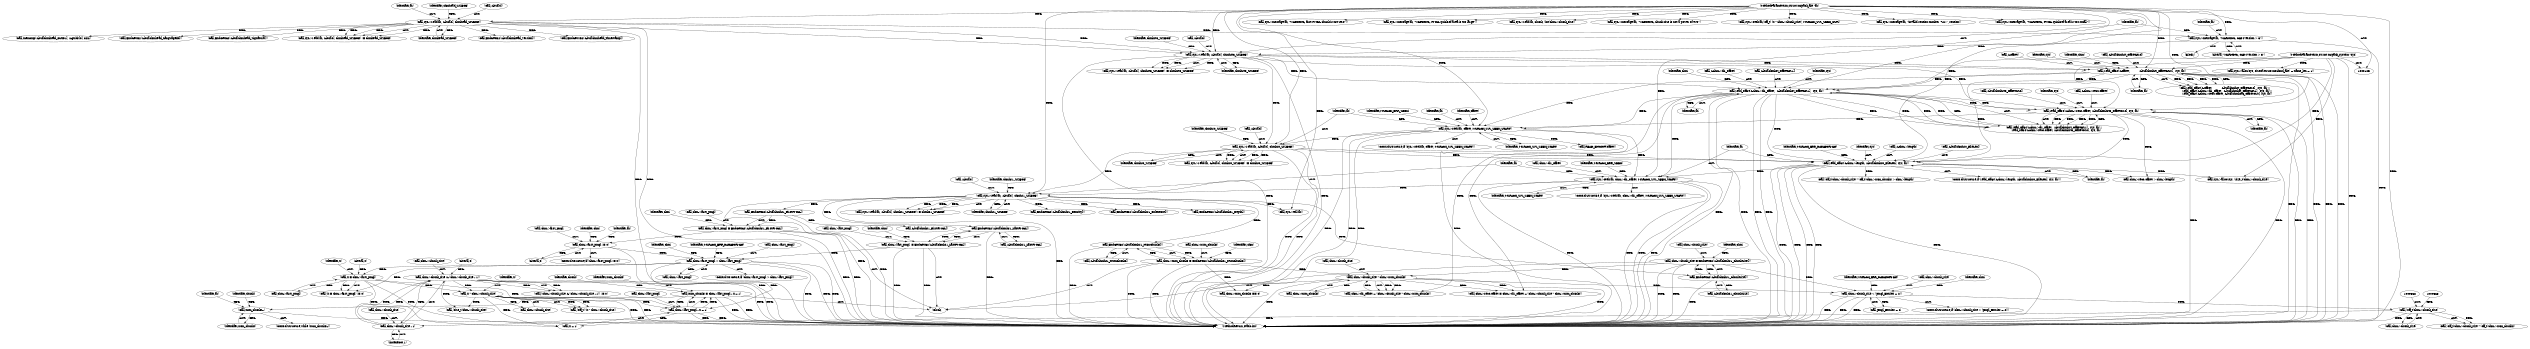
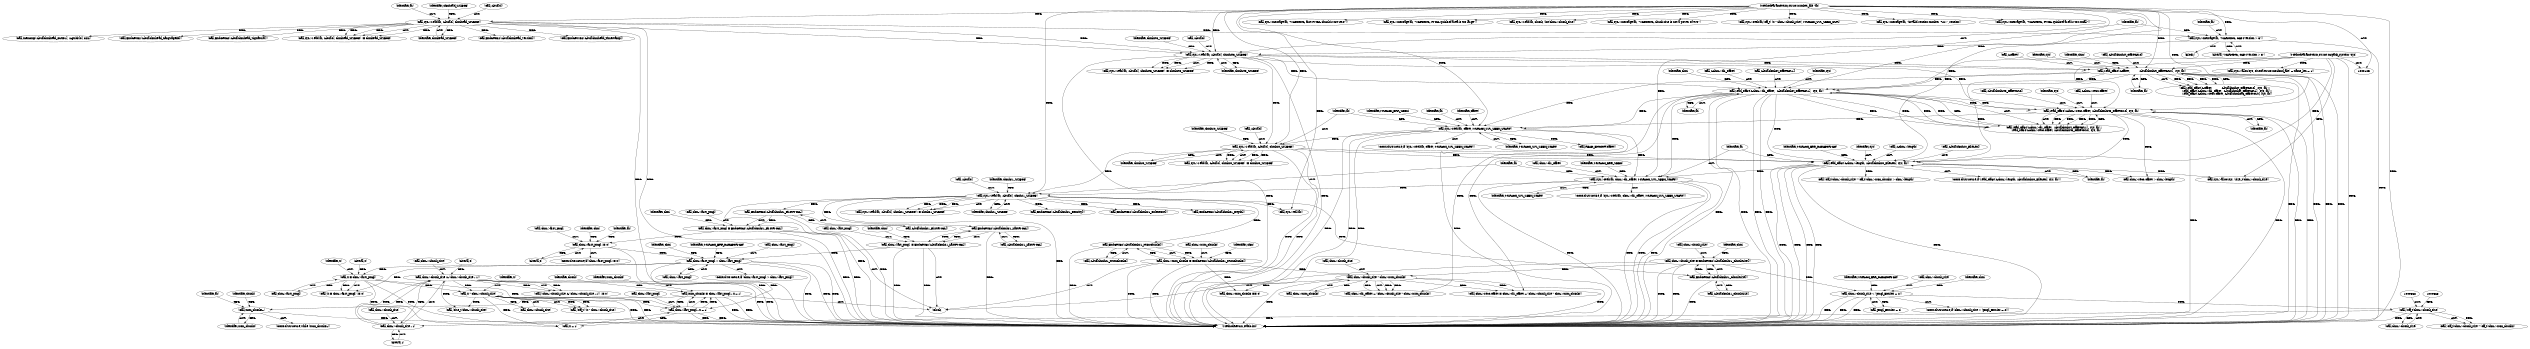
node "(MethodParameterIn,struct mspack_file *fh)": label "(MethodParameterIn,struct mspack_file *fh)" -> "(MethodParameterIn,struct number_file *fh)"
edge "(MethodParameterIn,struct mspack_system *sys)" -> "(Call,sys->alloc(sys, (size_t)chm->chunk_size))": label "DDG: " -> "CFG: "
edge "(Call,&buf[chmhs1_FirstPMGL])" -> "(Call,EndGetI32(&buf[chmhs1_FirstPMGL]))": added, label "AST:"
edge "(Call,chm->chunk_size * chm->num_chunks)" -> "(Call,chm->chunk_size < (pmgl_Entries + 2))": removed, label "DDG:"
node "(IndexRoot,1)": label "(IndexRoot,1)" -> "(Literal,1)"
